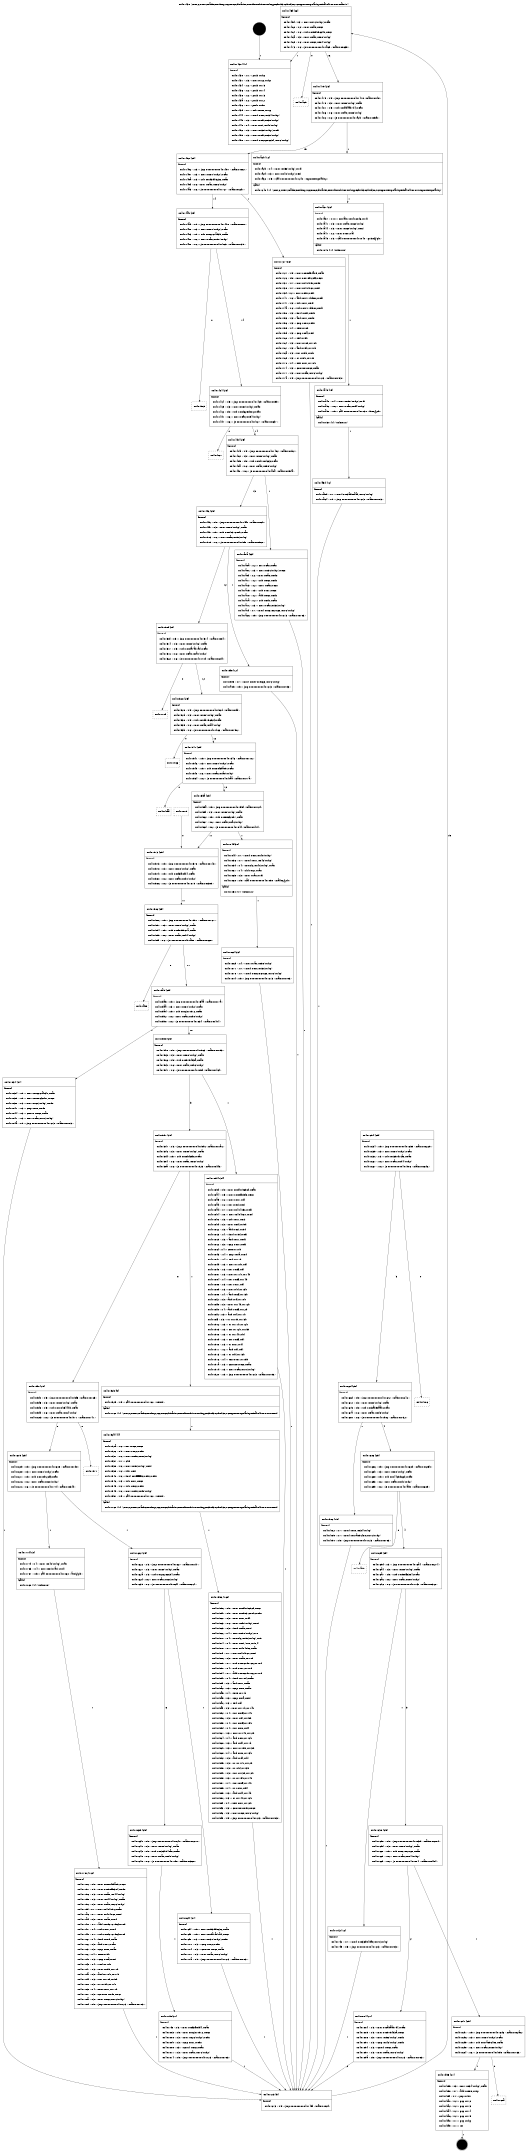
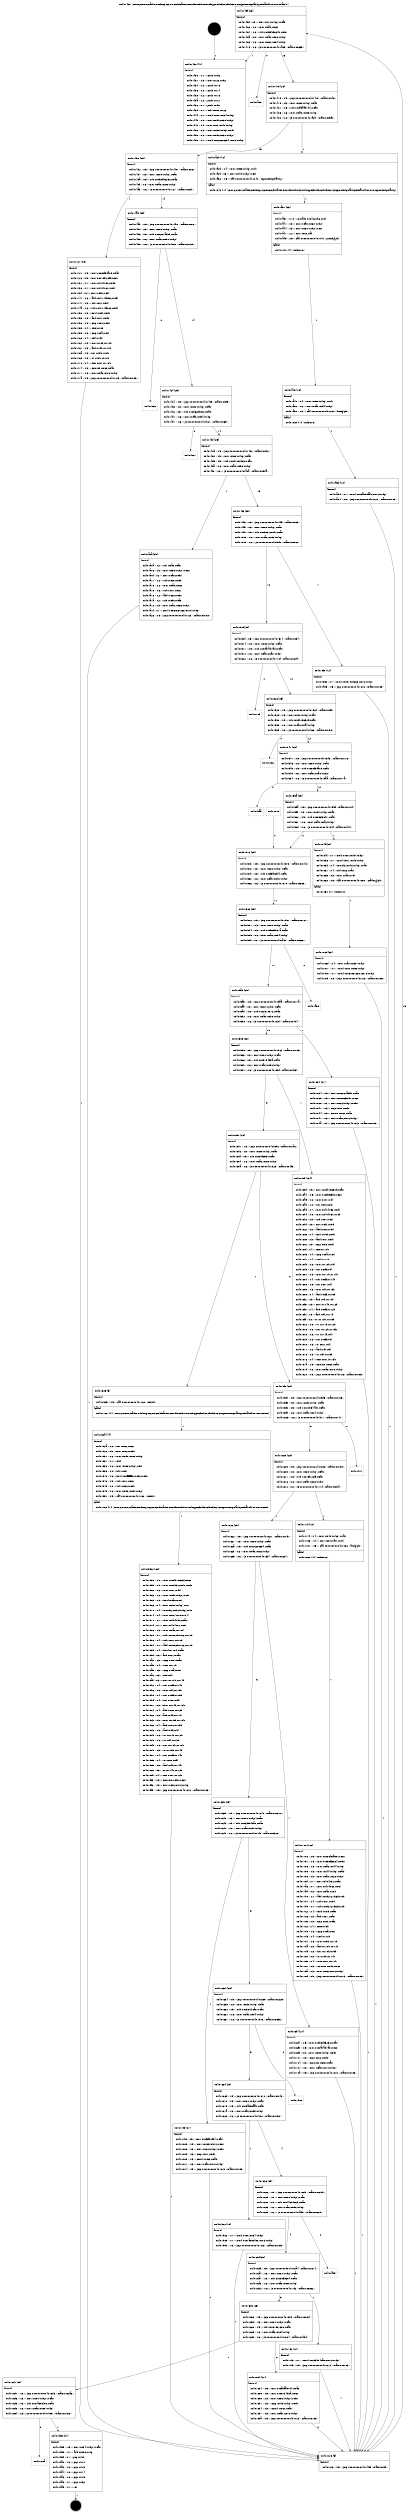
edge "0x40163b [25]" -> "0x401654 [25]": added, label "5"
